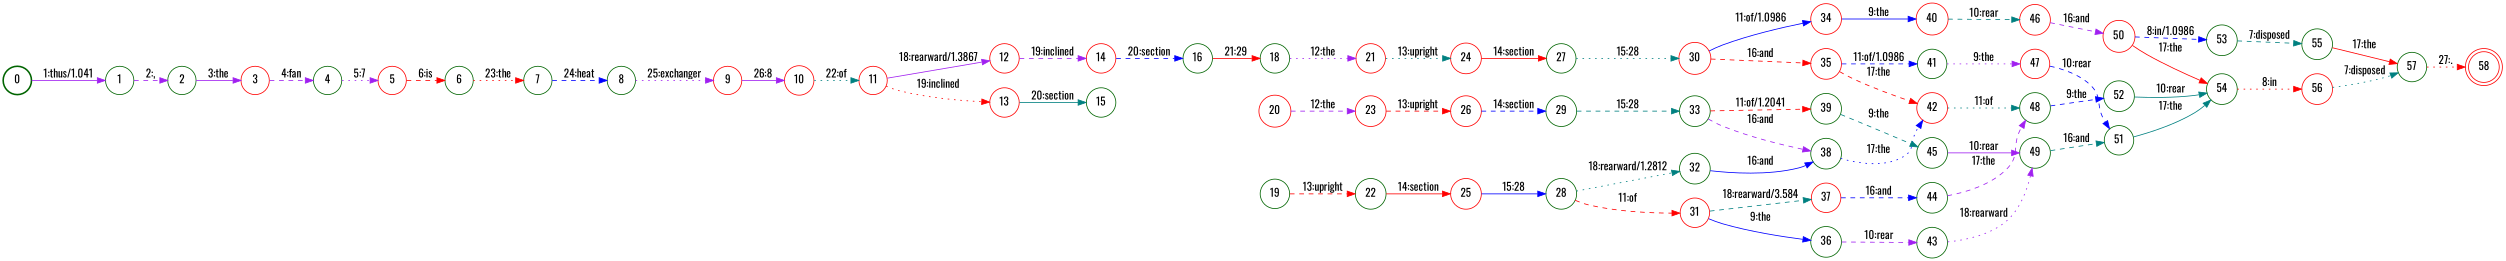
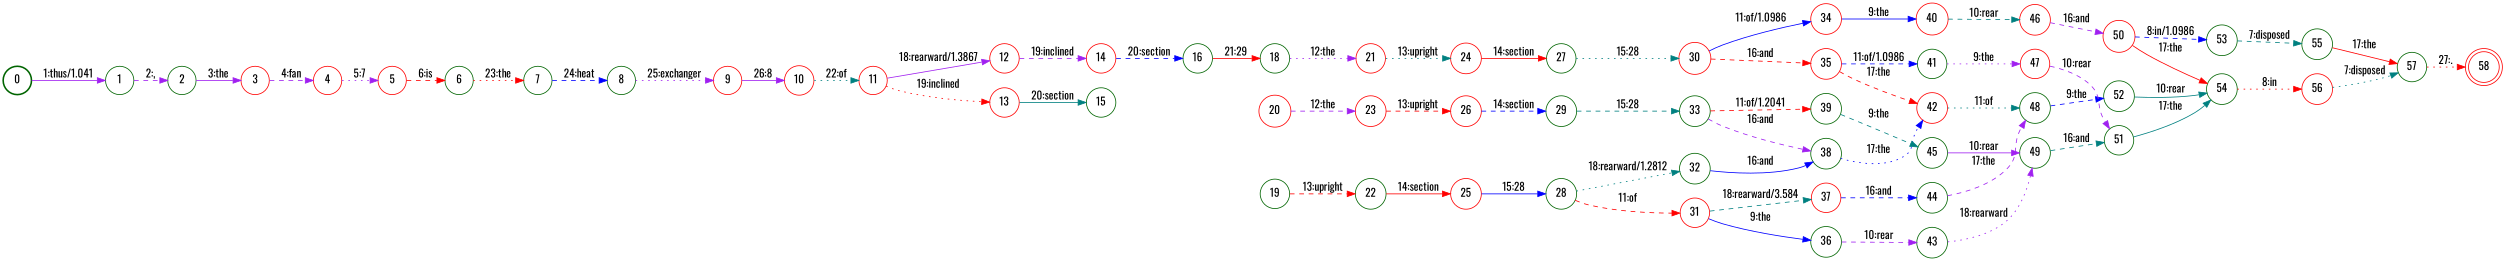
node "4": color darkgreen -> red
edge "47" -> "51": color blue -> purple
